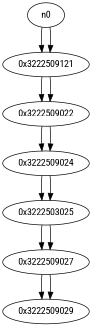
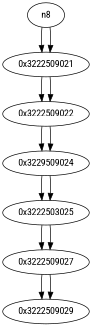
node "n0": label "n0" -> "n8"
node "0x3222509121": label "0x3222509121" -> "0x3222509021"
node "0x3222509024": label "0x3222509024" -> "0x3229509024"
